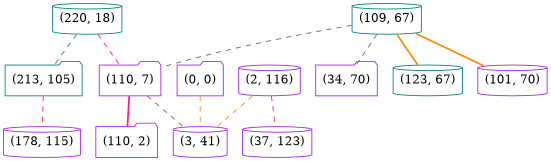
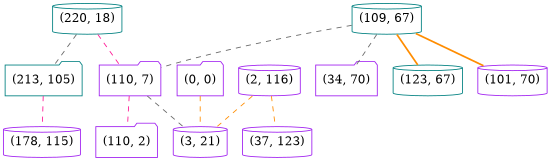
edge "(110, 7)" -- "(110, 2)": style bold -> dashed
edge "(2, 116)" -- "(37, 123)": color deeppink -> darkorange
node "(3, 41)": label "(3, 41)" -> "(3, 21)"
